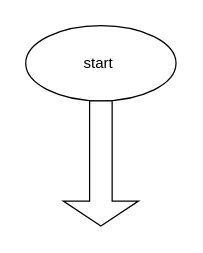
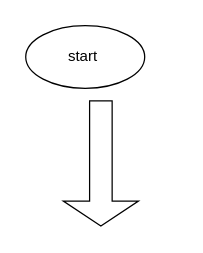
node "start": size 150x75 -> 119x63
